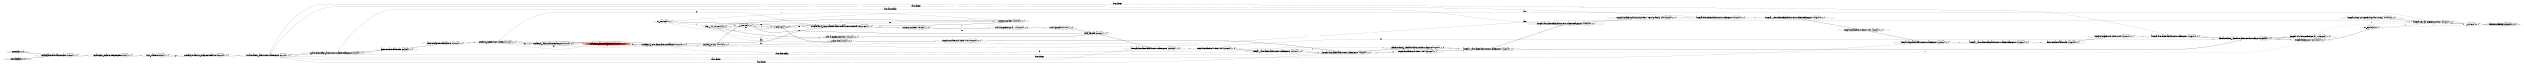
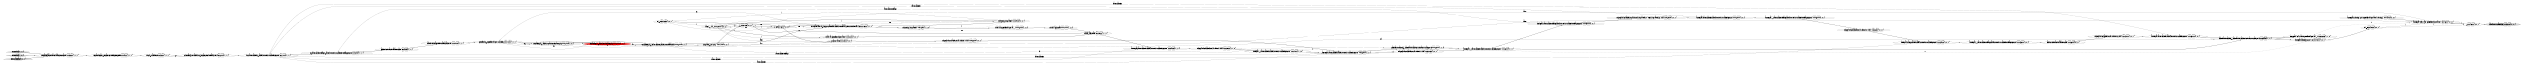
node "testRoundTrip['1', '0', '0']": added
